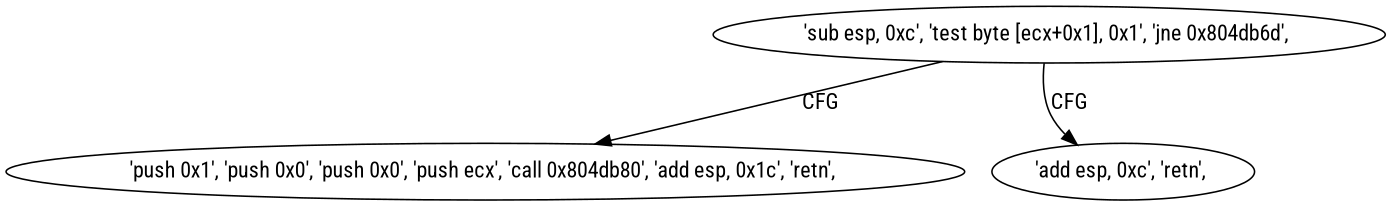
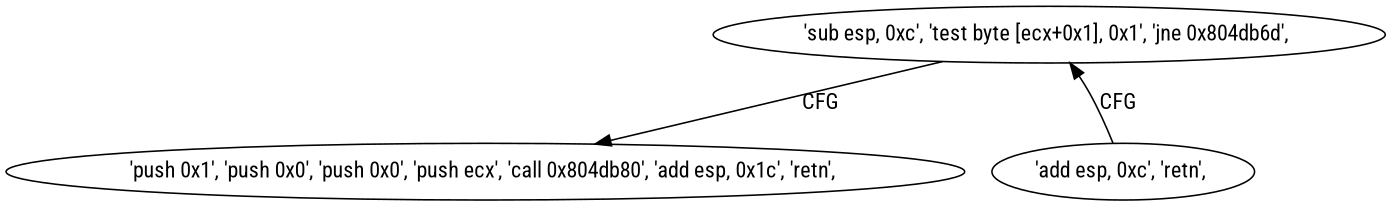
edge "'sub esp, 0xc', 'test byte [ecx+0x1], 0x1', 'jne 0x804db6d'," -> "'add esp, 0xc', 'retn',": reversed
